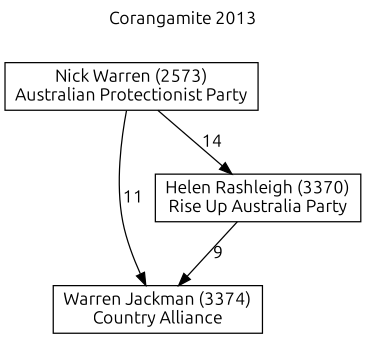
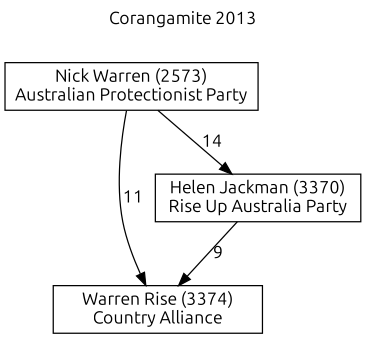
node "Helen Rashleigh (3370) Rise Up Australia Party": label "Helen Rashleigh (3370) Rise Up Australia Party" -> "Helen Jackman (3370) Rise Up Australia Party"
node "Warren Jackman (3374) Country Alliance": label "Warren Jackman (3374) Country Alliance" -> "Warren Rise (3374) Country Alliance"
